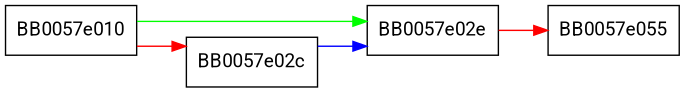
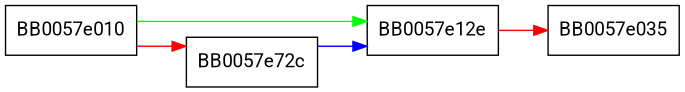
node "BB0057e02e": label "BB0057e02e" -> "BB0057e12e"
node "BB0057e055": label "BB0057e055" -> "BB0057e035"
node "BB0057e02c": label "BB0057e02c" -> "BB0057e72c"
